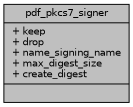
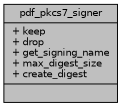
node "pdf_pkcs7_signer": text "+ name_signing_name" -> "+ get_signing_name"
